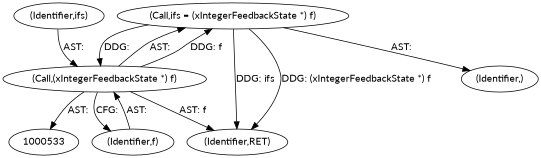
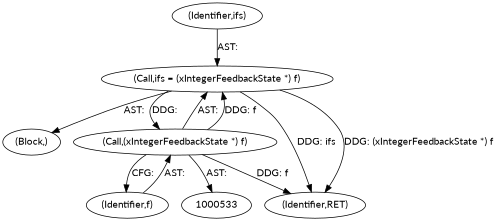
edge "(Identifier,ifs)" -> "(Call,(xIntegerFeedbackState *) f)": now "(Identifier,ifs)" -> "(Call,ifs = (xIntegerFeedbackState *) f)"
node "(Identifier,)": label "(Identifier,)" -> "(Block,)"
edge "(Call,(xIntegerFeedbackState *) f)" -> "(Identifier,RET)": label "AST: f" -> "DDG: f"
